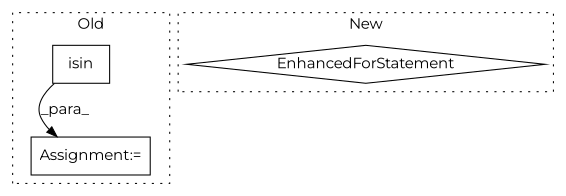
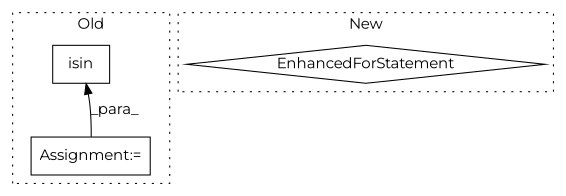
edge "isin" -> "Assignment:=": reversed
